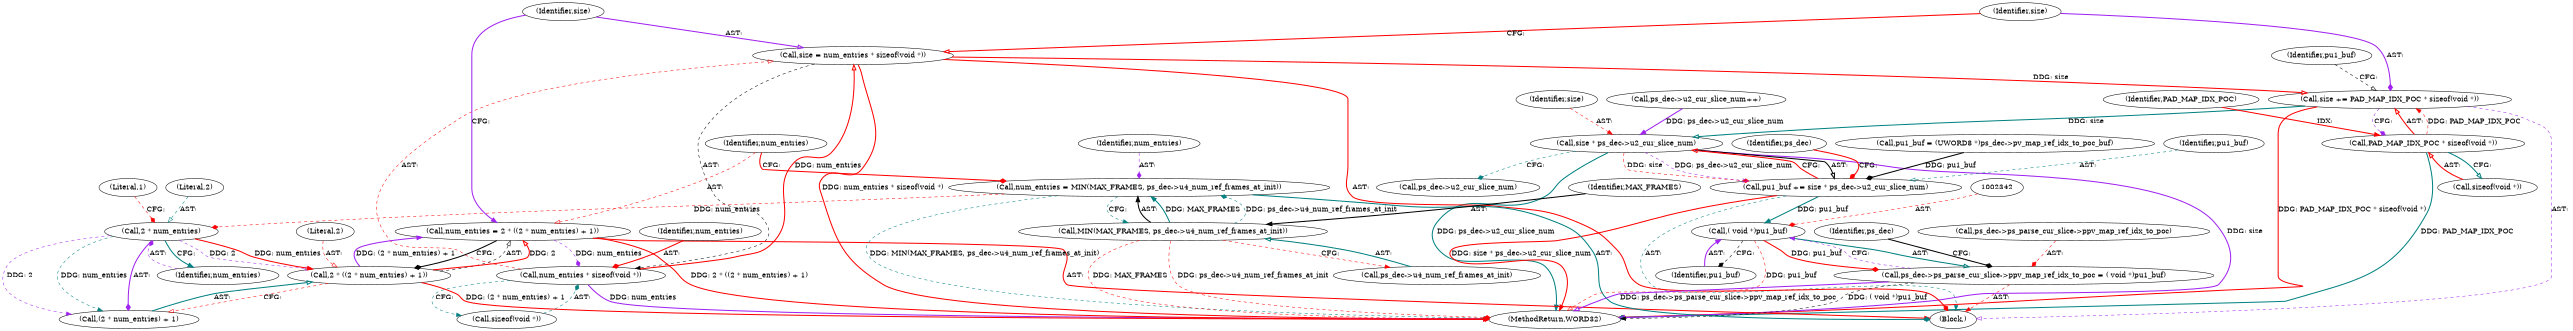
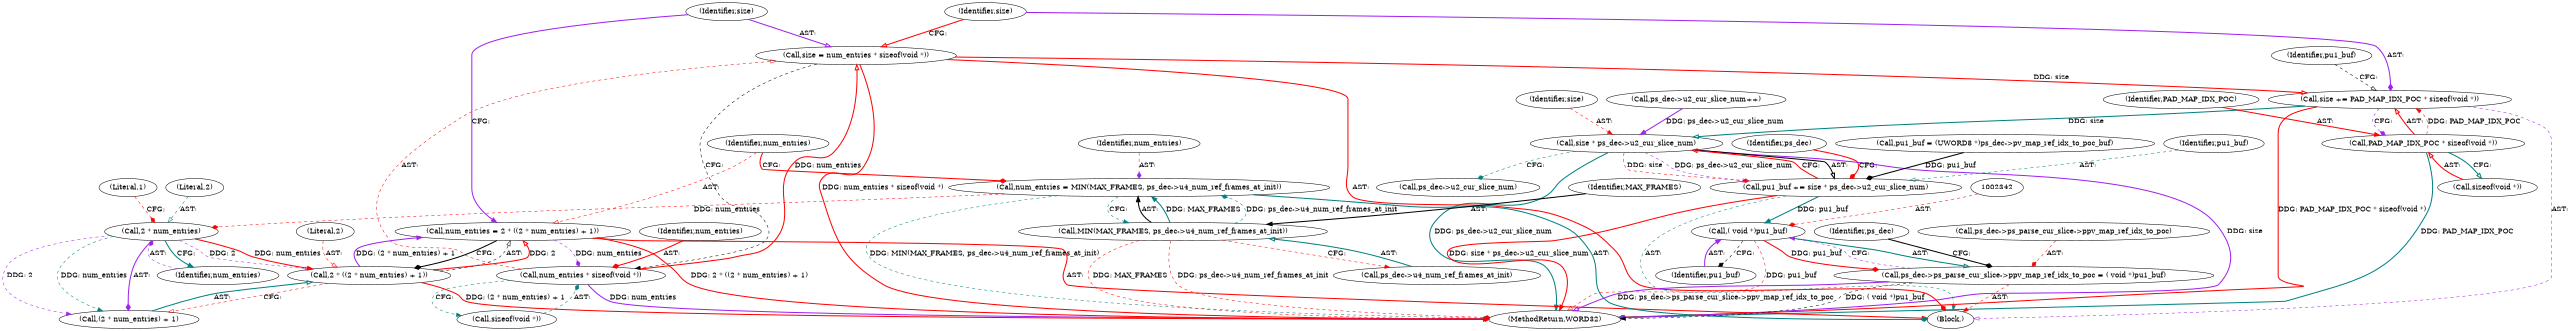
edge "(Identifier,PAD_MAP_IDX_POC)" -> "(Call,PAD_MAP_IDX_POC * sizeof(void *))": label "IDX: " -> "AST: "
edge "(Call,size = num_entries * sizeof(void *))" -> "(Call,num_entries * sizeof(void *))": label "AST: " -> "CFG: "
